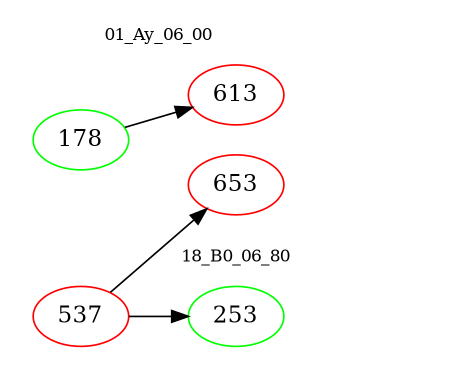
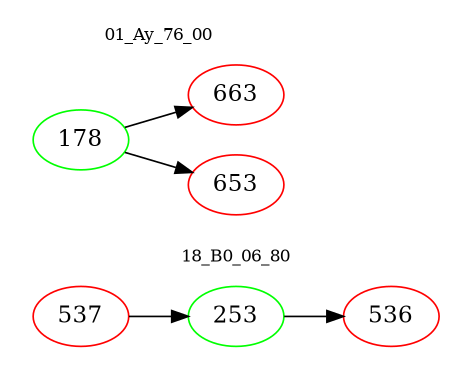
cluster "01_Ay_06_00": label "01_Ay_06_00" -> "01_Ay_76_00"
node "613": label "613" -> "663"
edge "537" -> "653": now "178" -> "653"
node "536": added
